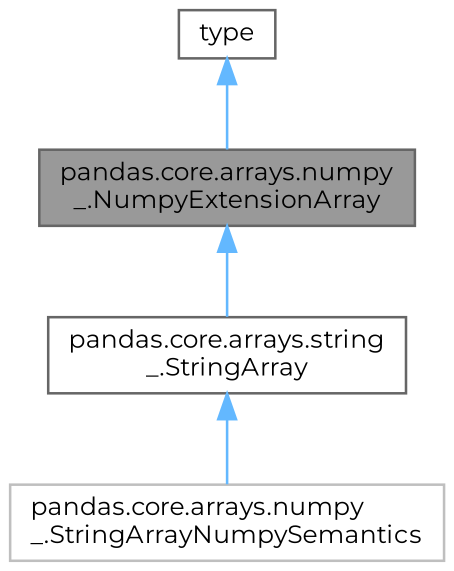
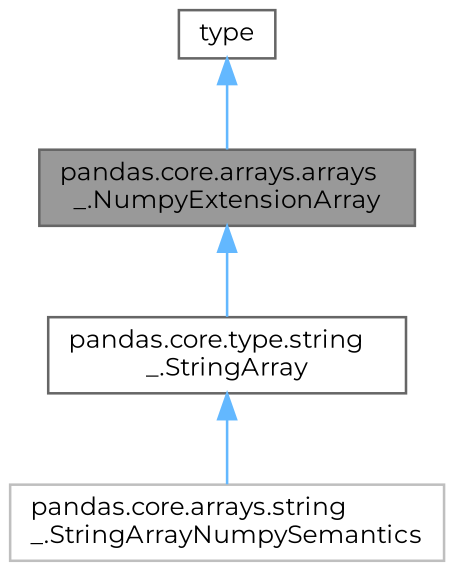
node "pandas.core.arrays.numpy _.NumpyExtensionArray": label "pandas.core.arrays.numpy _.NumpyExtensionArray" -> "pandas.core.arrays.arrays _.NumpyExtensionArray"
node "pandas.core.arrays.string _.StringArray": label "pandas.core.arrays.string _.StringArray" -> "pandas.core.type.string _.StringArray"
node "pandas.core.arrays.numpy _.StringArrayNumpySemantics": label "pandas.core.arrays.numpy _.StringArrayNumpySemantics" -> "pandas.core.arrays.string _.StringArrayNumpySemantics"
